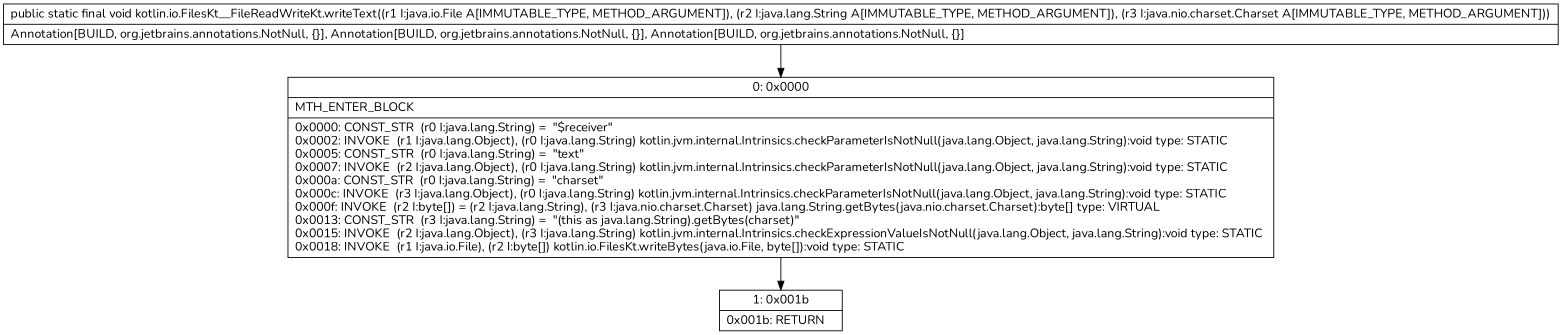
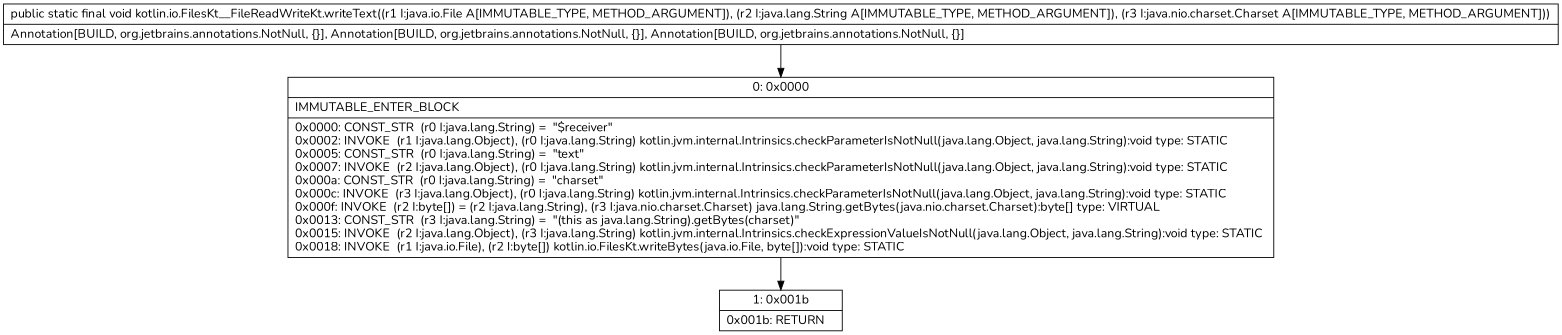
node "0: 0x0000": text "MTH_ENTER_BLOCK" -> "IMMUTABLE_ENTER_BLOCK"
